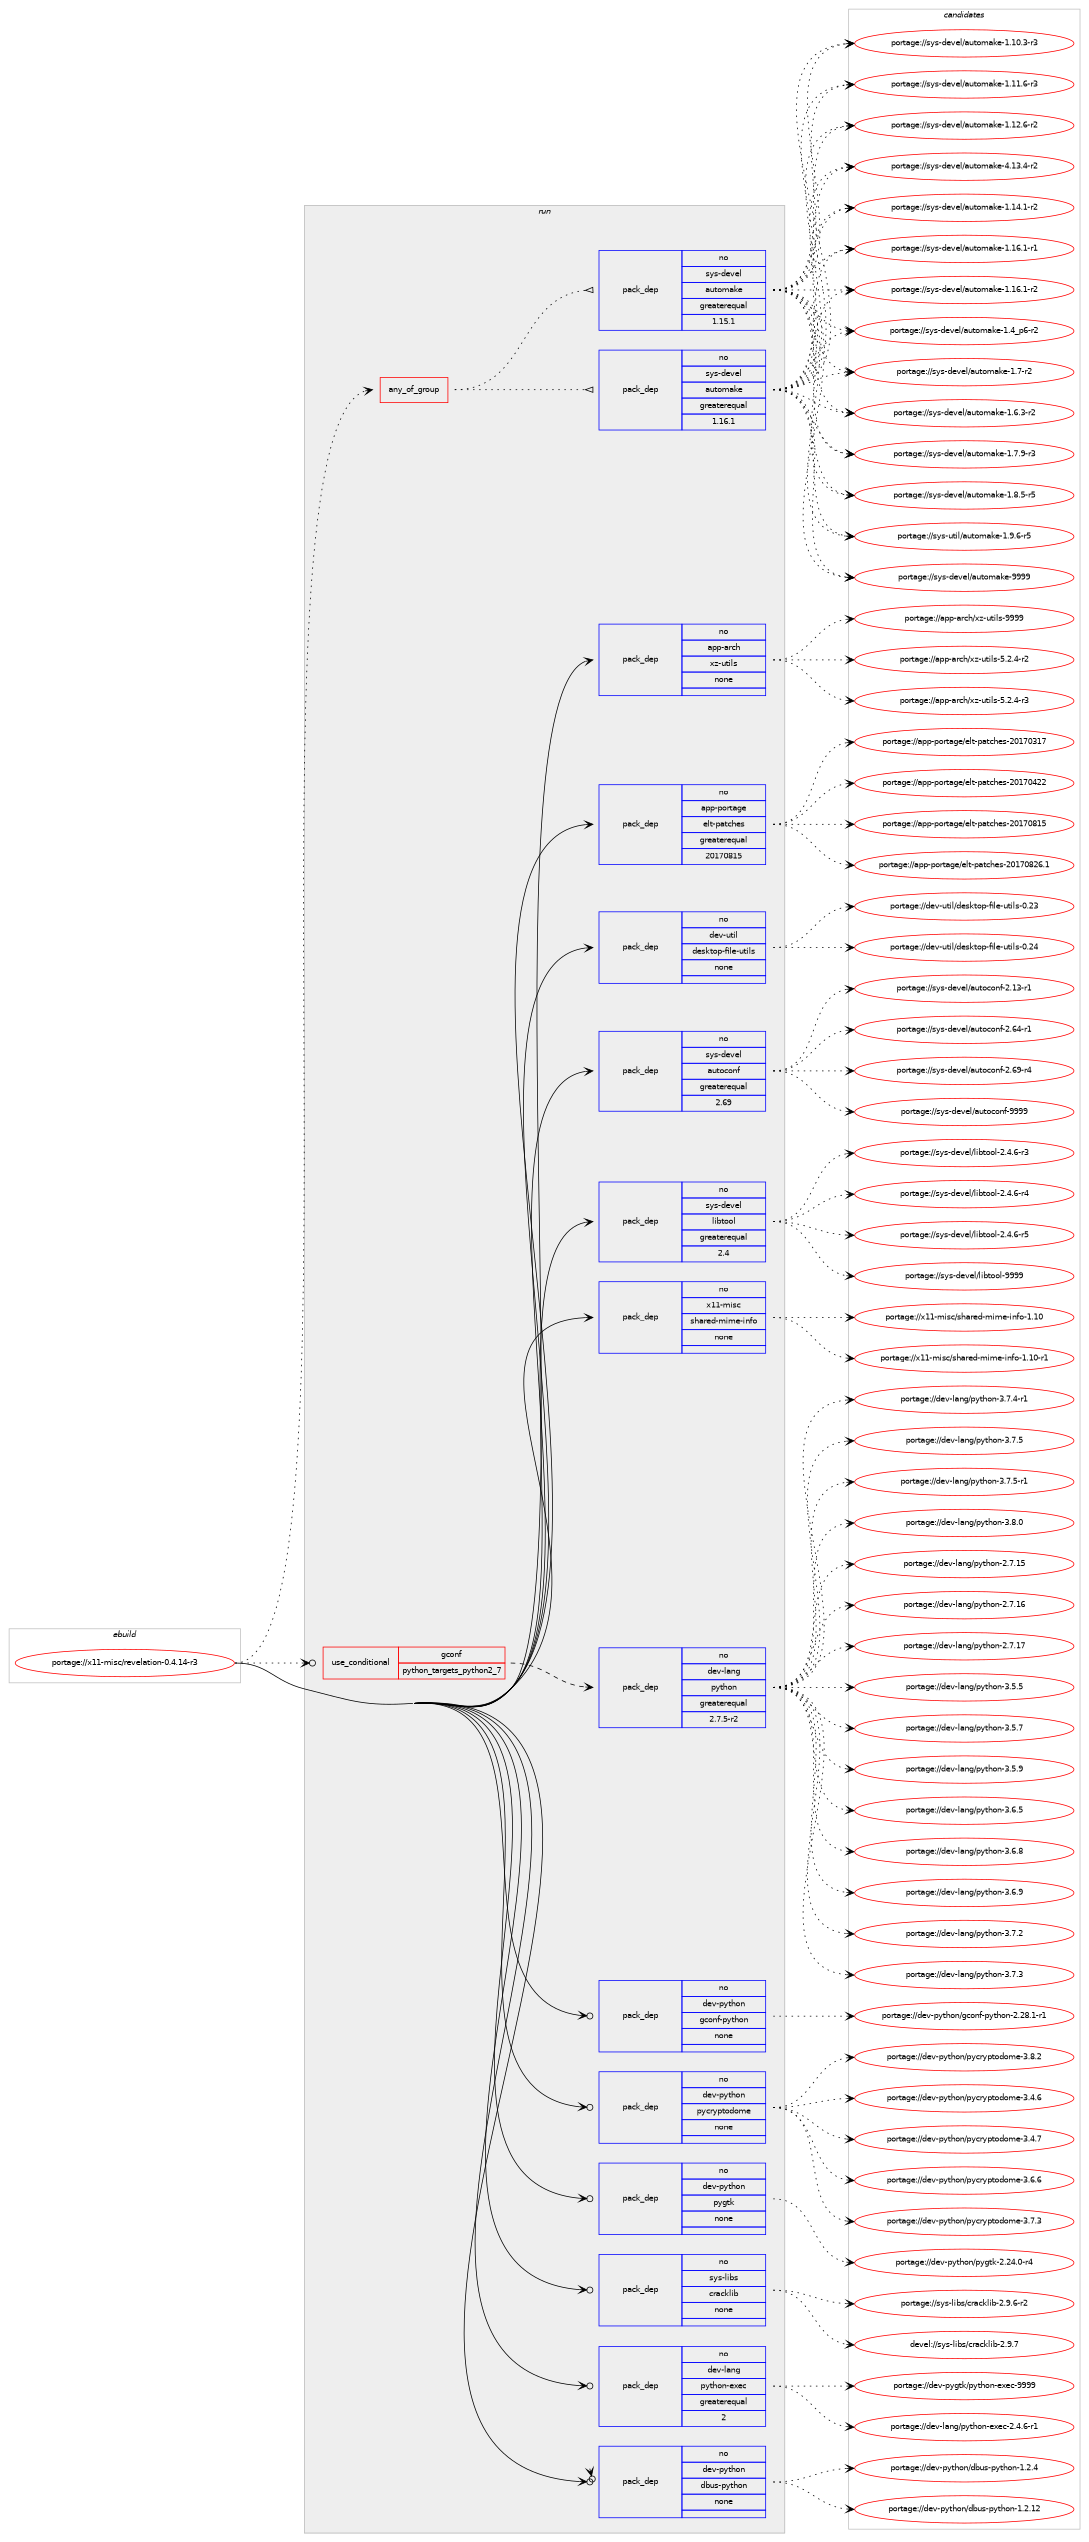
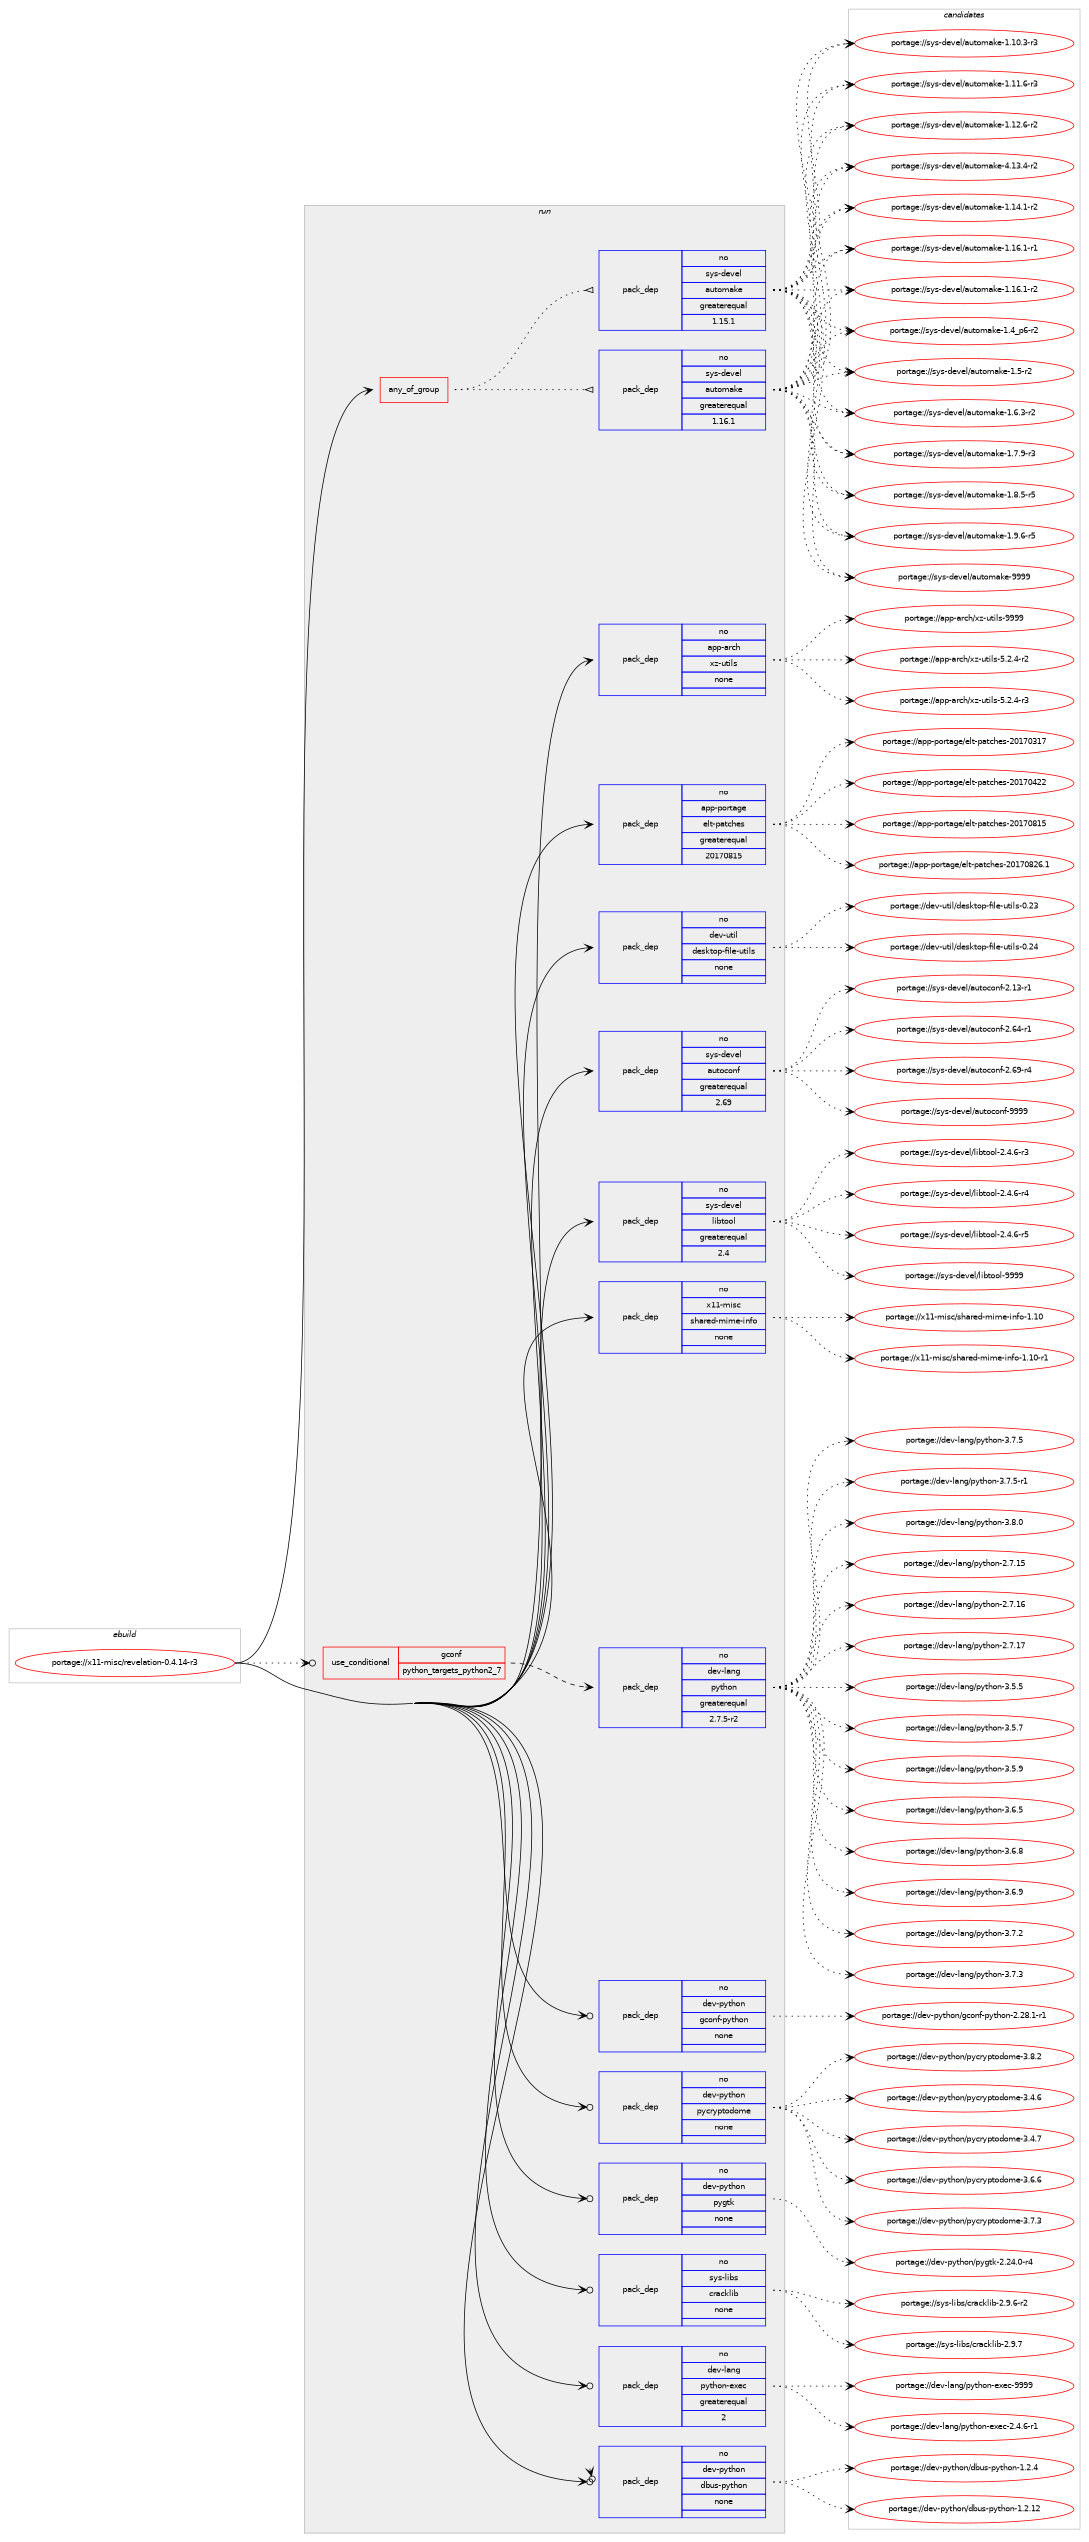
node "portage://sys-devel/automake-1.7-r2": label "portage://sys-devel/automake-1.7-r2" -> "portage://sys-devel/automake-1.5-r2"
node "portage://sys-util/automake-1.9.6-r5": label "portage://sys-util/automake-1.9.6-r5" -> "portage://sys-devel/automake-1.9.6-r5"
edge "portage://x11-misc/revelation-0.4.14-r3" -> "any_of_group": style dotted -> solid
node "portage://dev-lang/python-3.7.4-r1": removed
node "devel://sys-libs/cracklib-2.9.7": label "devel://sys-libs/cracklib-2.9.7" -> "portage://sys-libs/cracklib-2.9.7"
node "portage://dev-pygtk/python-exec-9999": label "portage://dev-pygtk/python-exec-9999" -> "portage://dev-lang/python-exec-9999"
